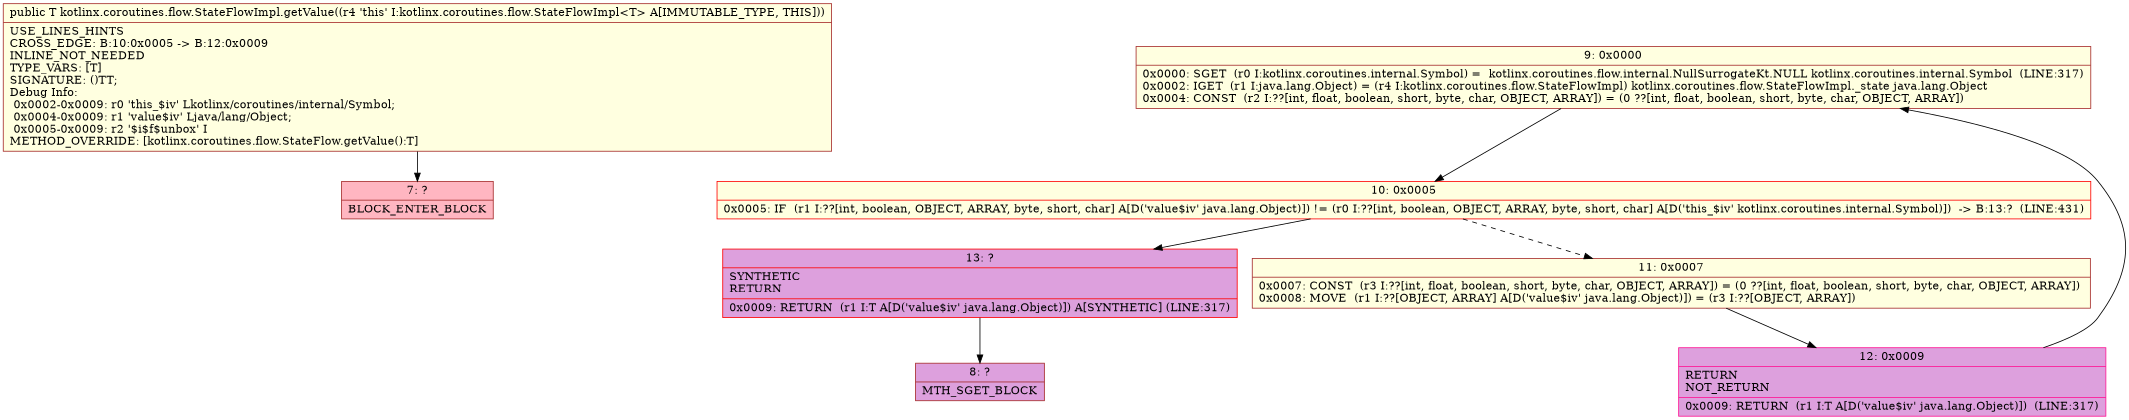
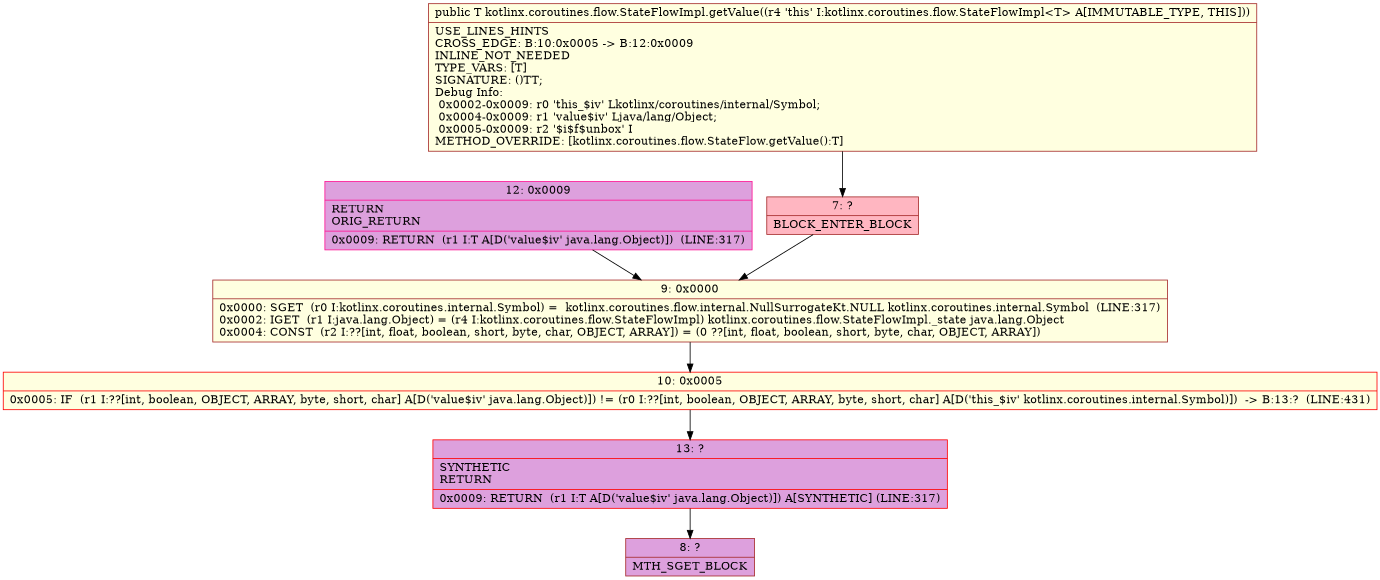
edge "7: ?" -> "9: 0x0000": added
node "11: 0x0007": removed
node "12: 0x0009": text "NOT_RETURN" -> "ORIG_RETURN"
